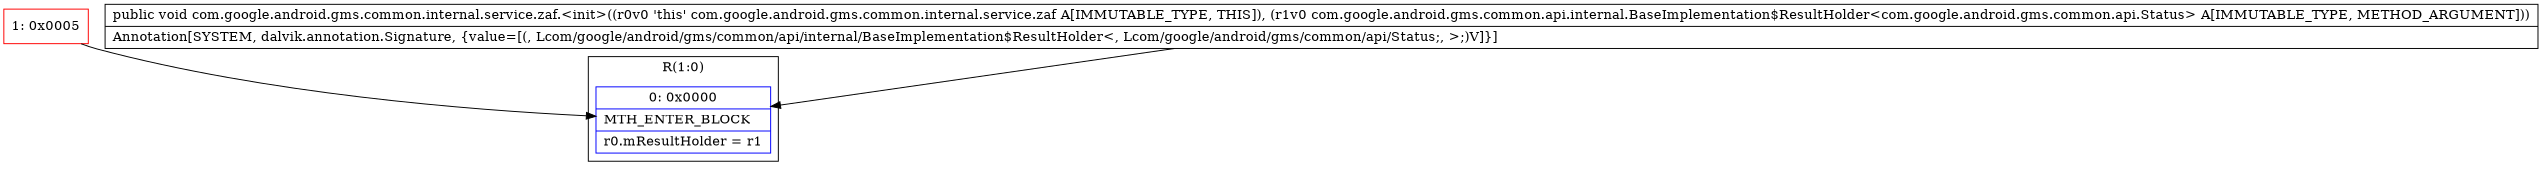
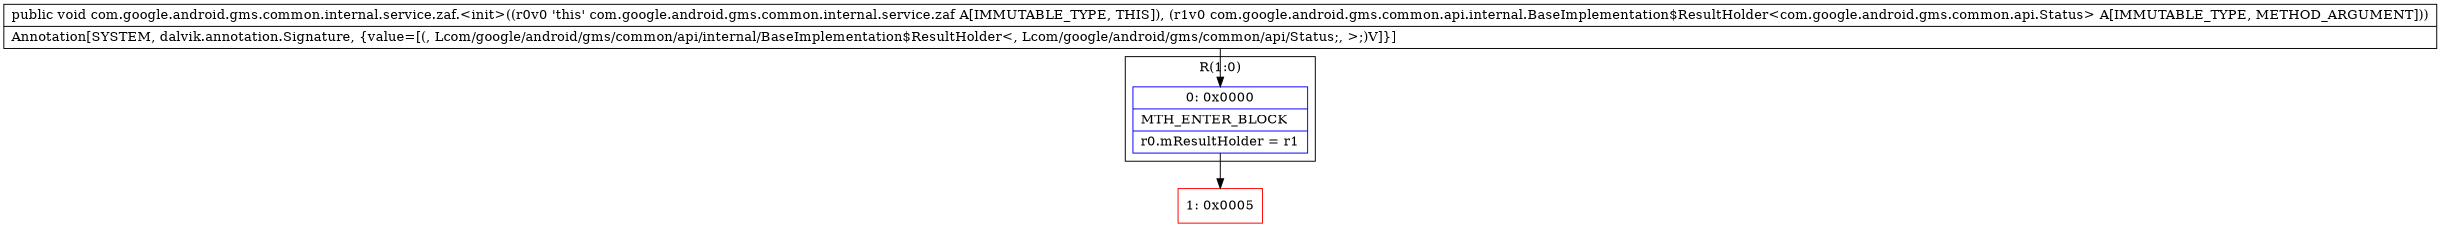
edge "1: 0x0005" -> "0: 0x0000": reversed
